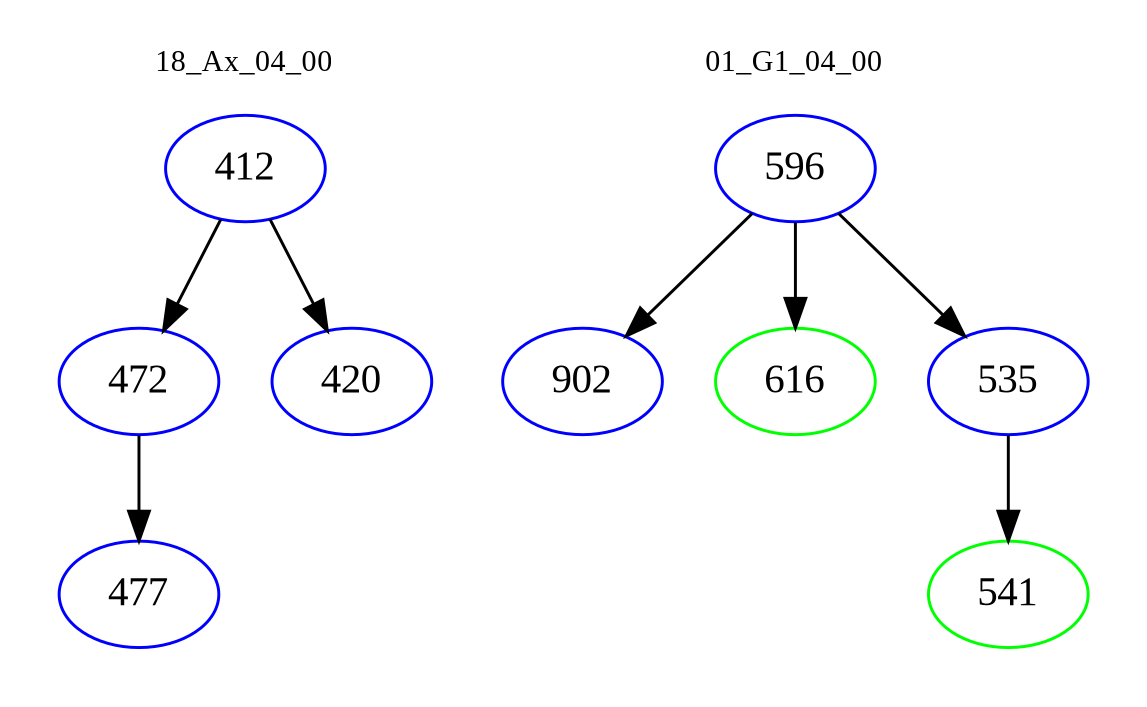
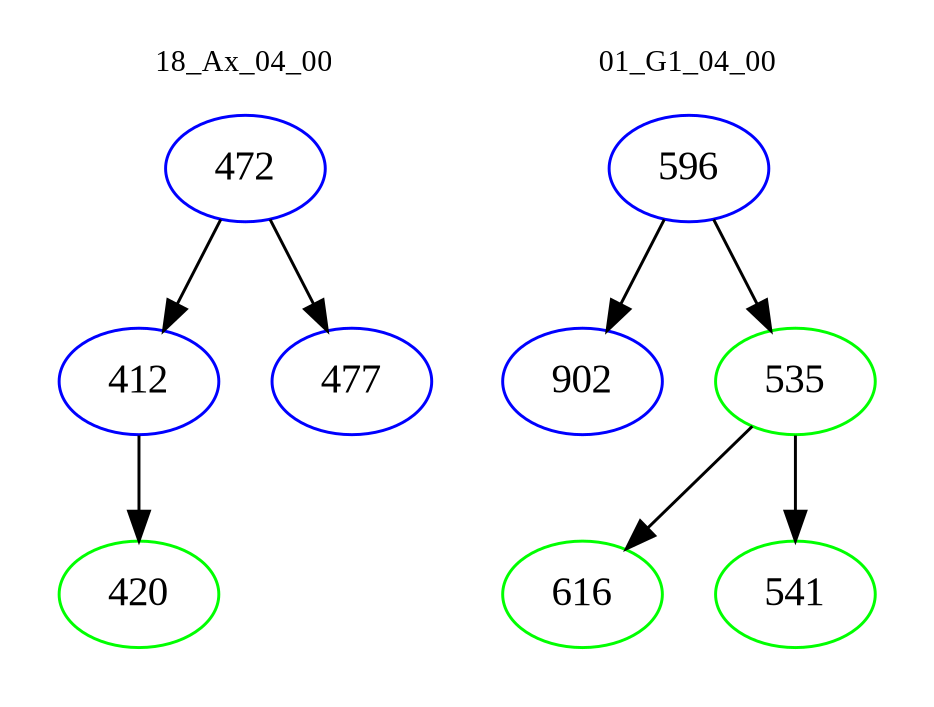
edge "596" -> "616": now "535" -> "616"
edge "412" -> "472": reversed
node "420": color blue -> green
node "535": color blue -> green
